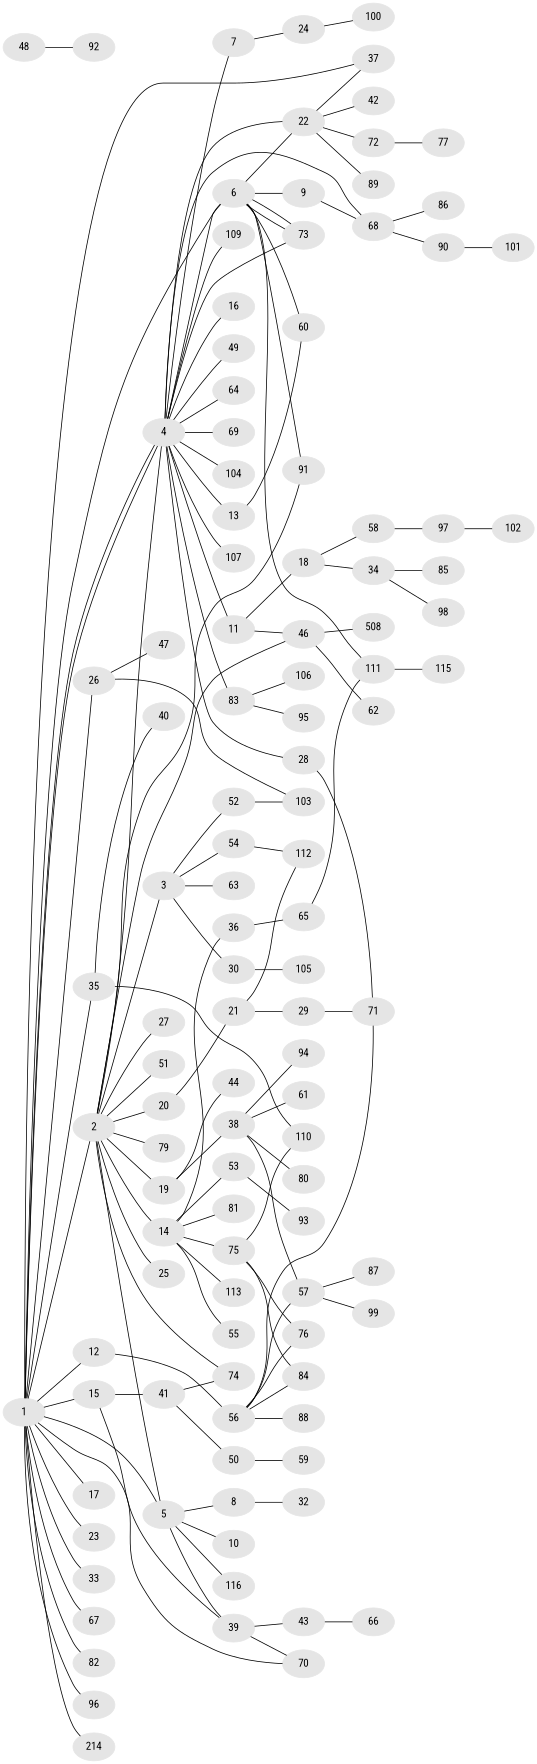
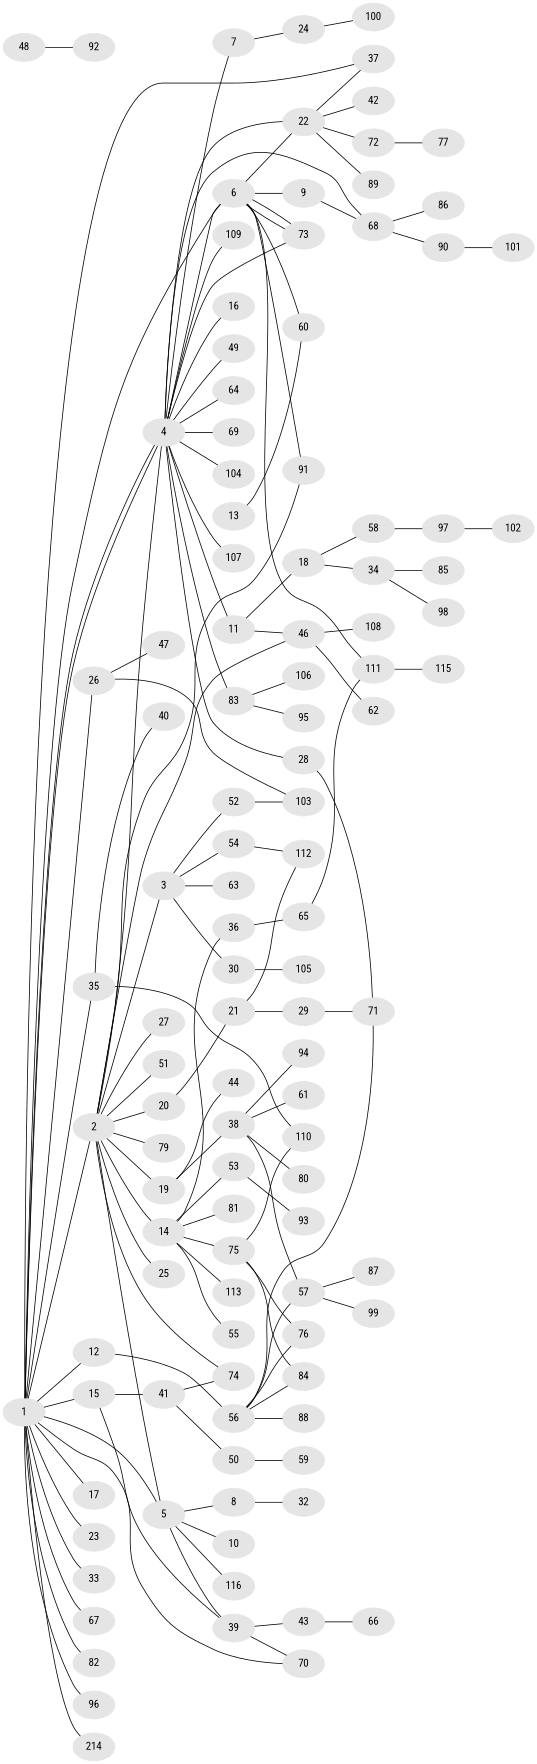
edge "4" -- "13": removed
node "508": label "508" -> "108"
